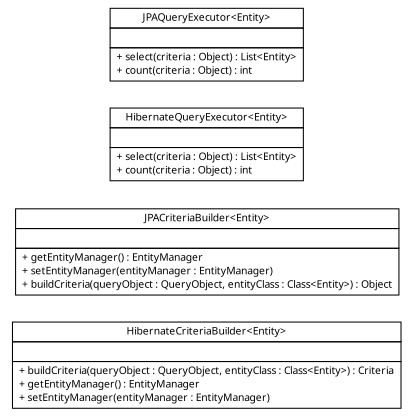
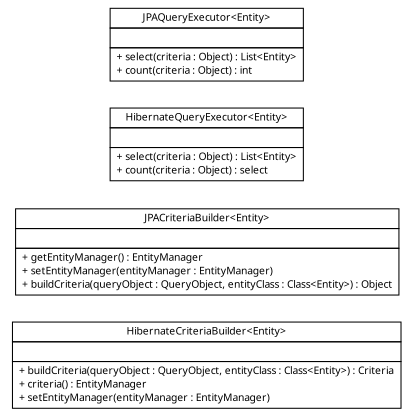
node "HibernateQueryExecutor<Entity>": text "+ count(criteria : Object) : int" -> "+ count(criteria : Object) : select"
node "HibernateCriteriaBuilder<Entity>": text "+ getEntityManager() : EntityManager" -> "+ criteria() : EntityManager"
